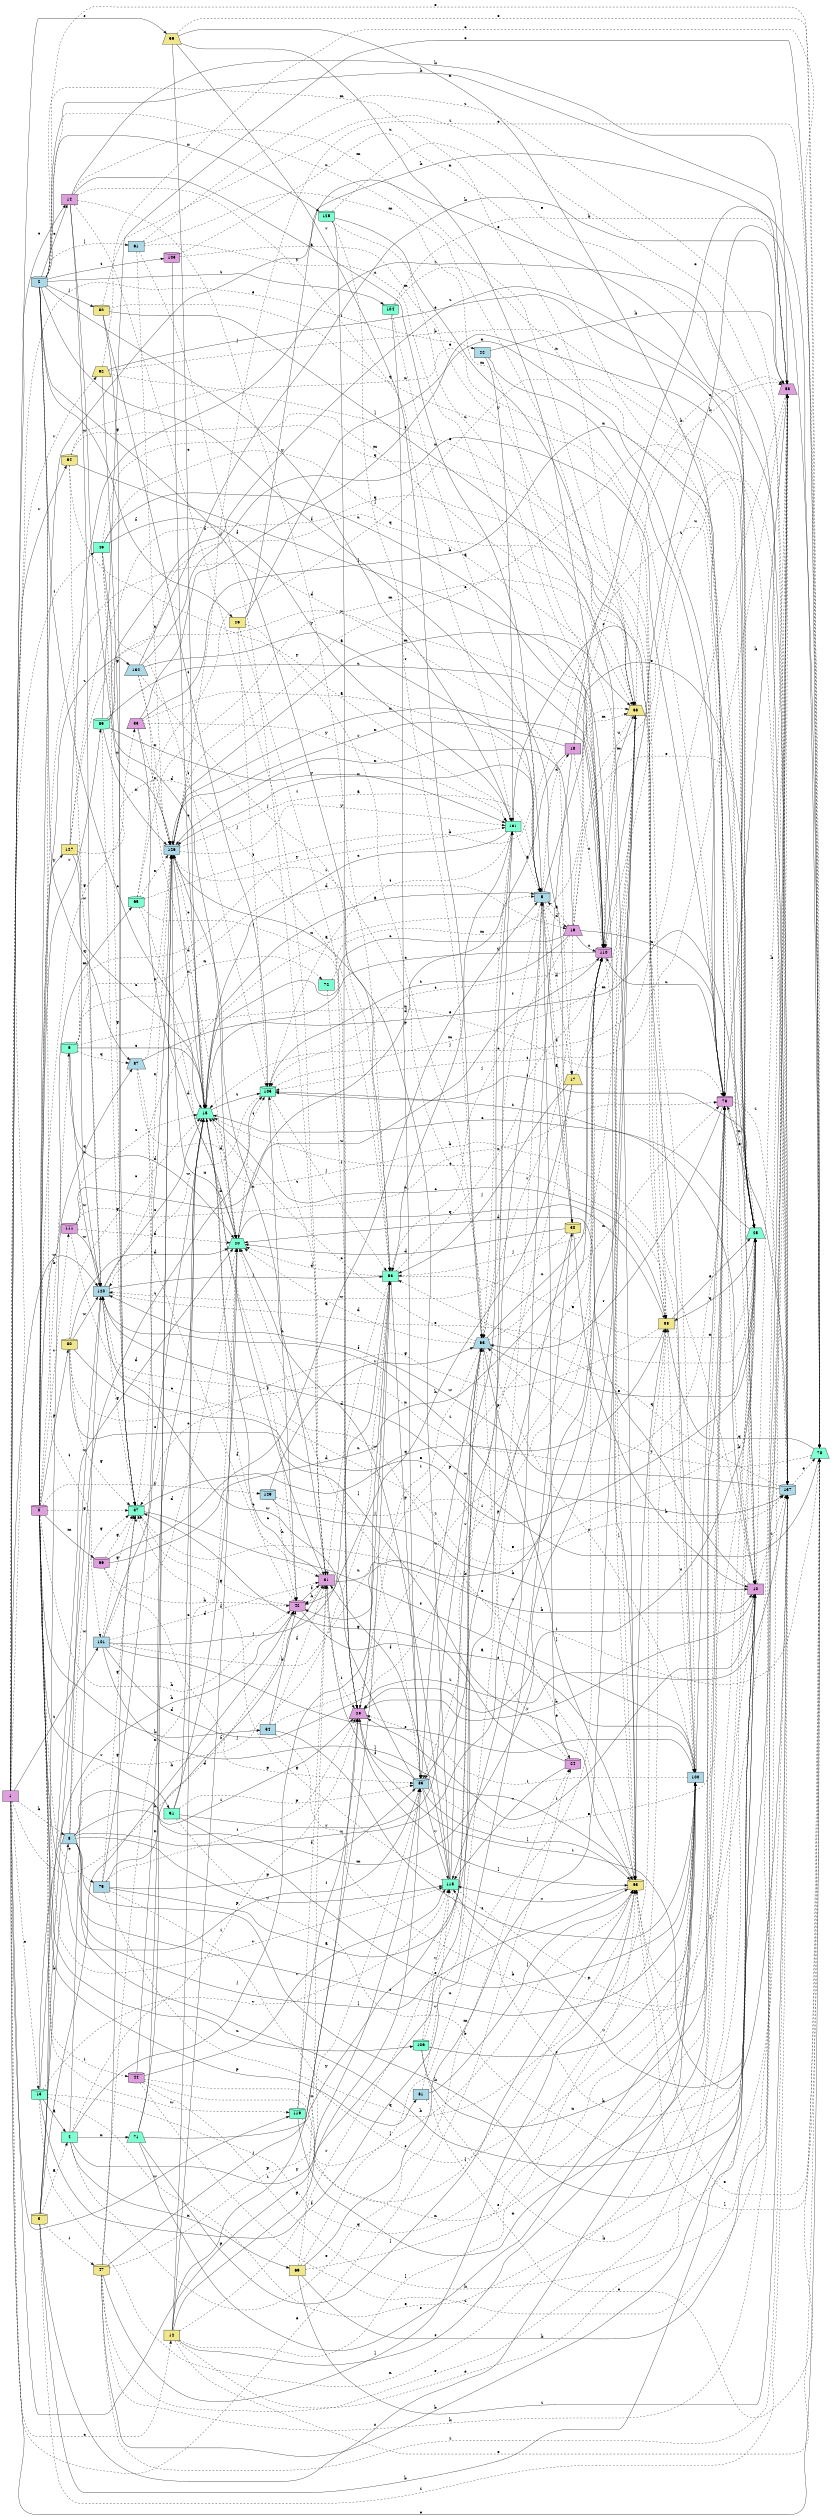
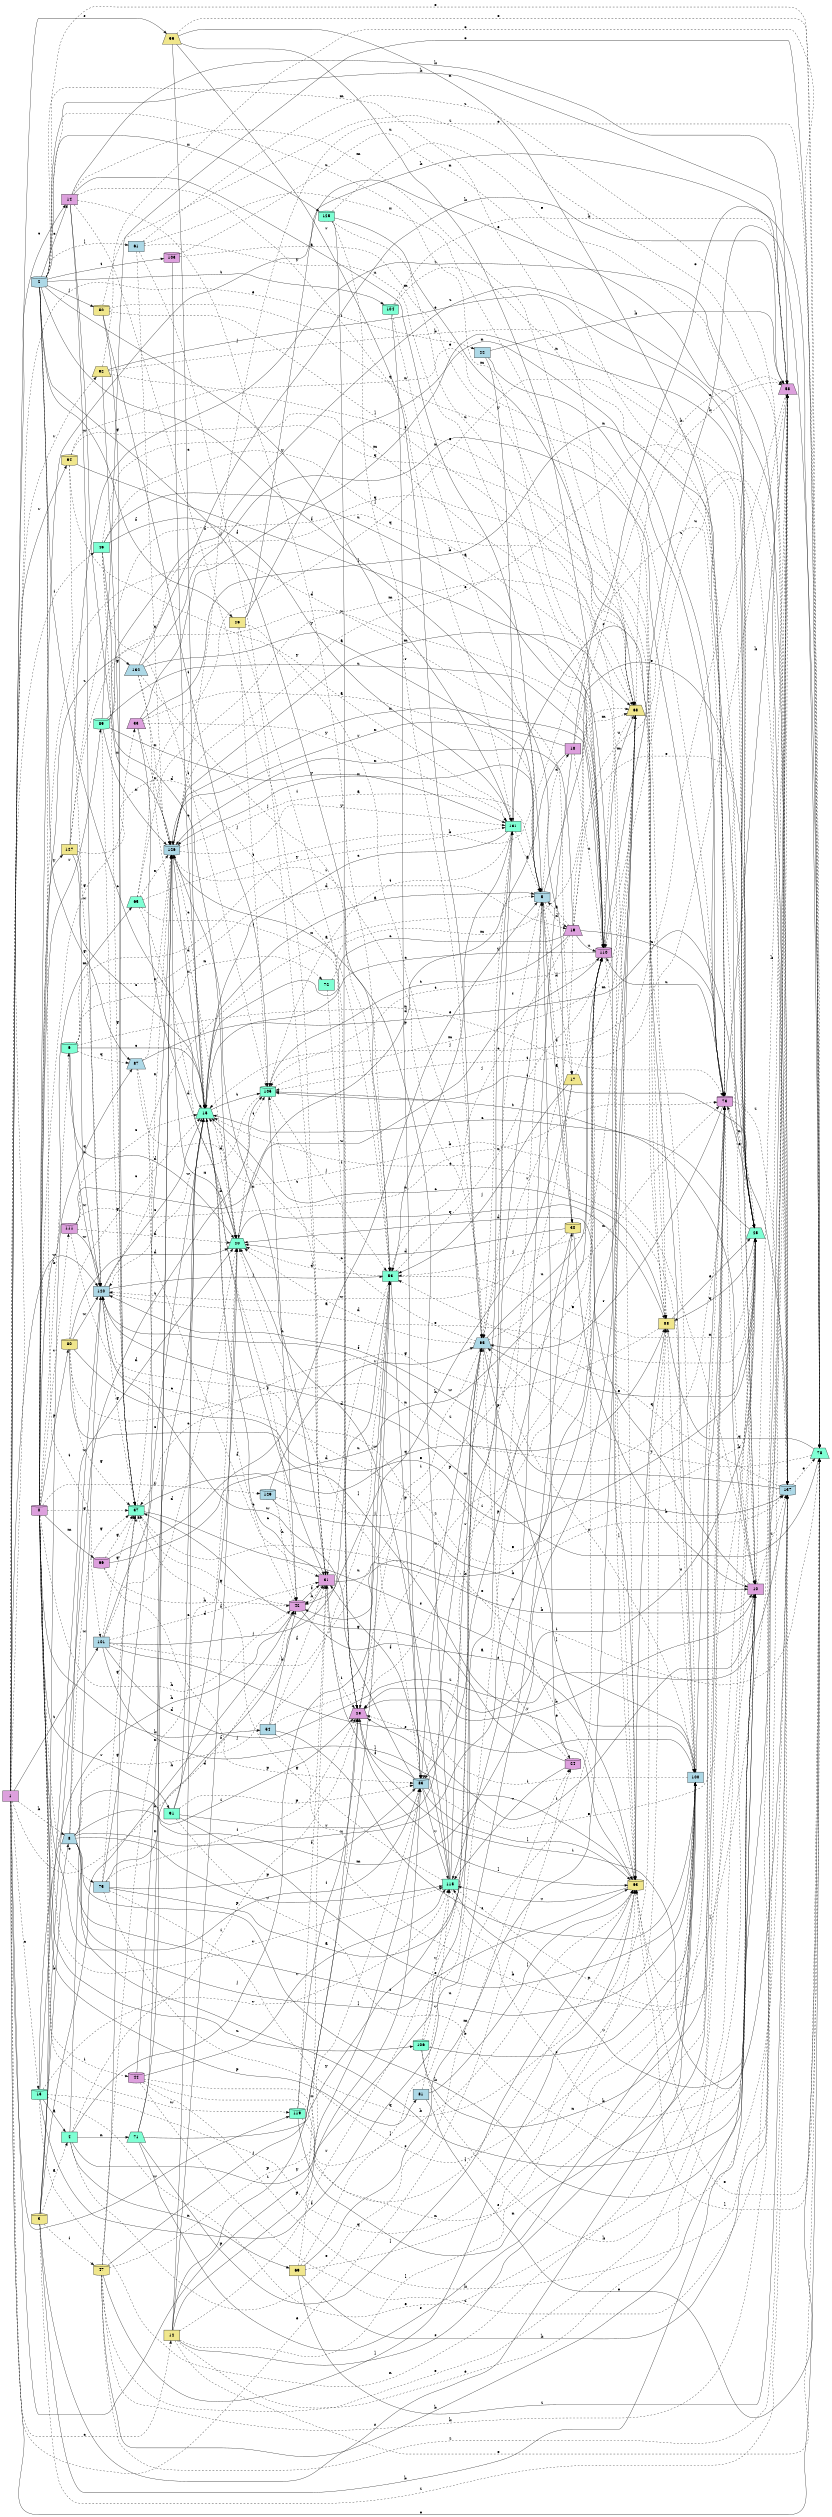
edge "61" -> "68": label "m" -> "x"
edge "50" -> "63": style solid -> dashed
node "65": shape cylinder -> trapezium
edge "2" -> "87": label "q" -> "g"
edge "81" -> "78": style dashed -> solid
